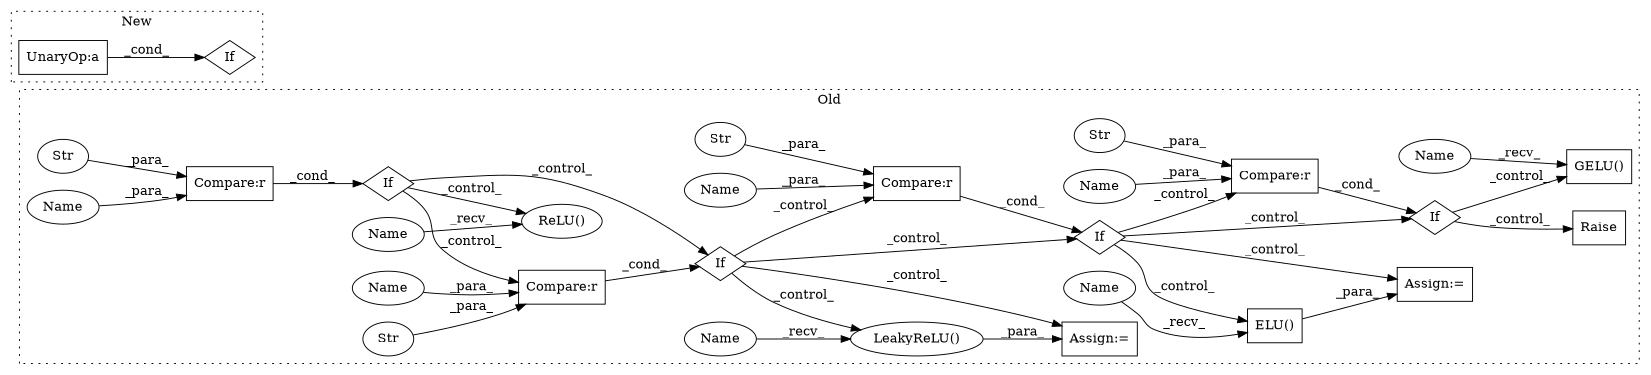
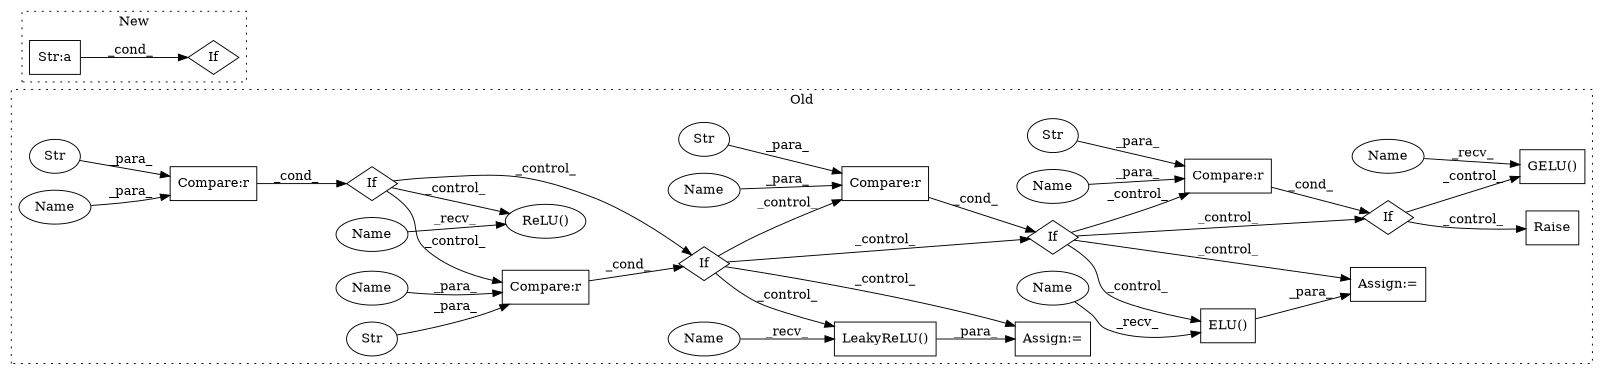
node "UnaryOp:a": label "UnaryOp:a" -> "Str:a"
node "LeakyReLU()": shape ellipse -> box
